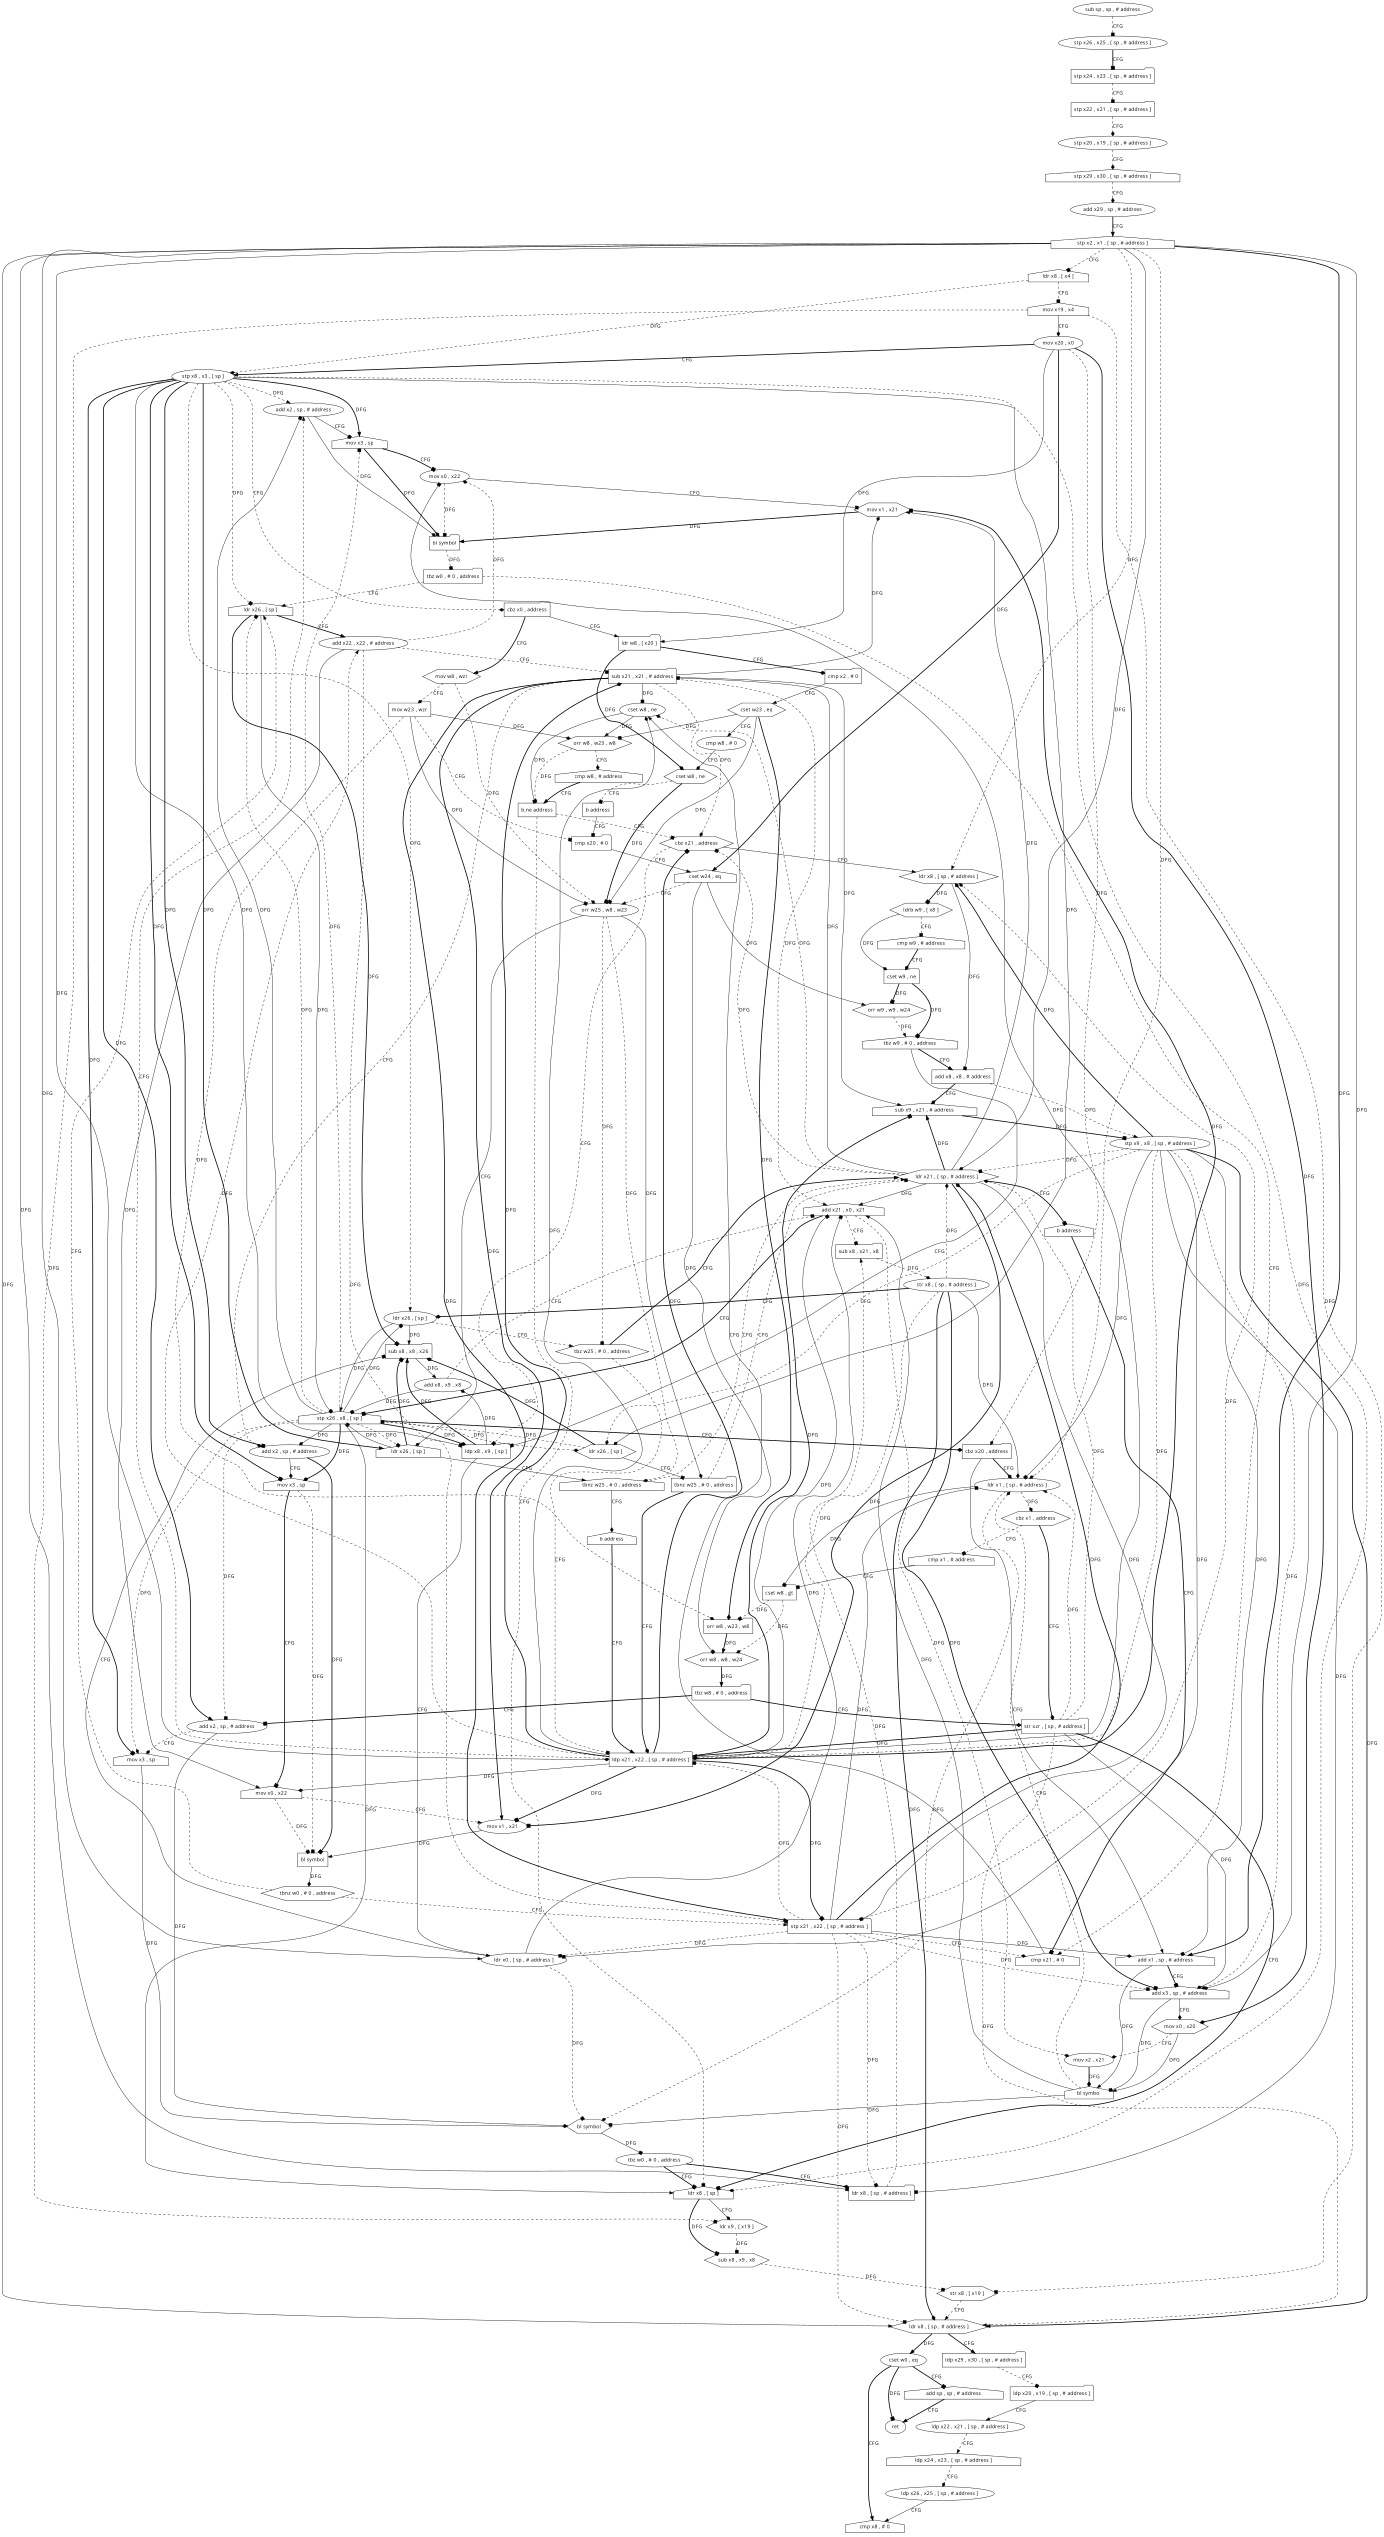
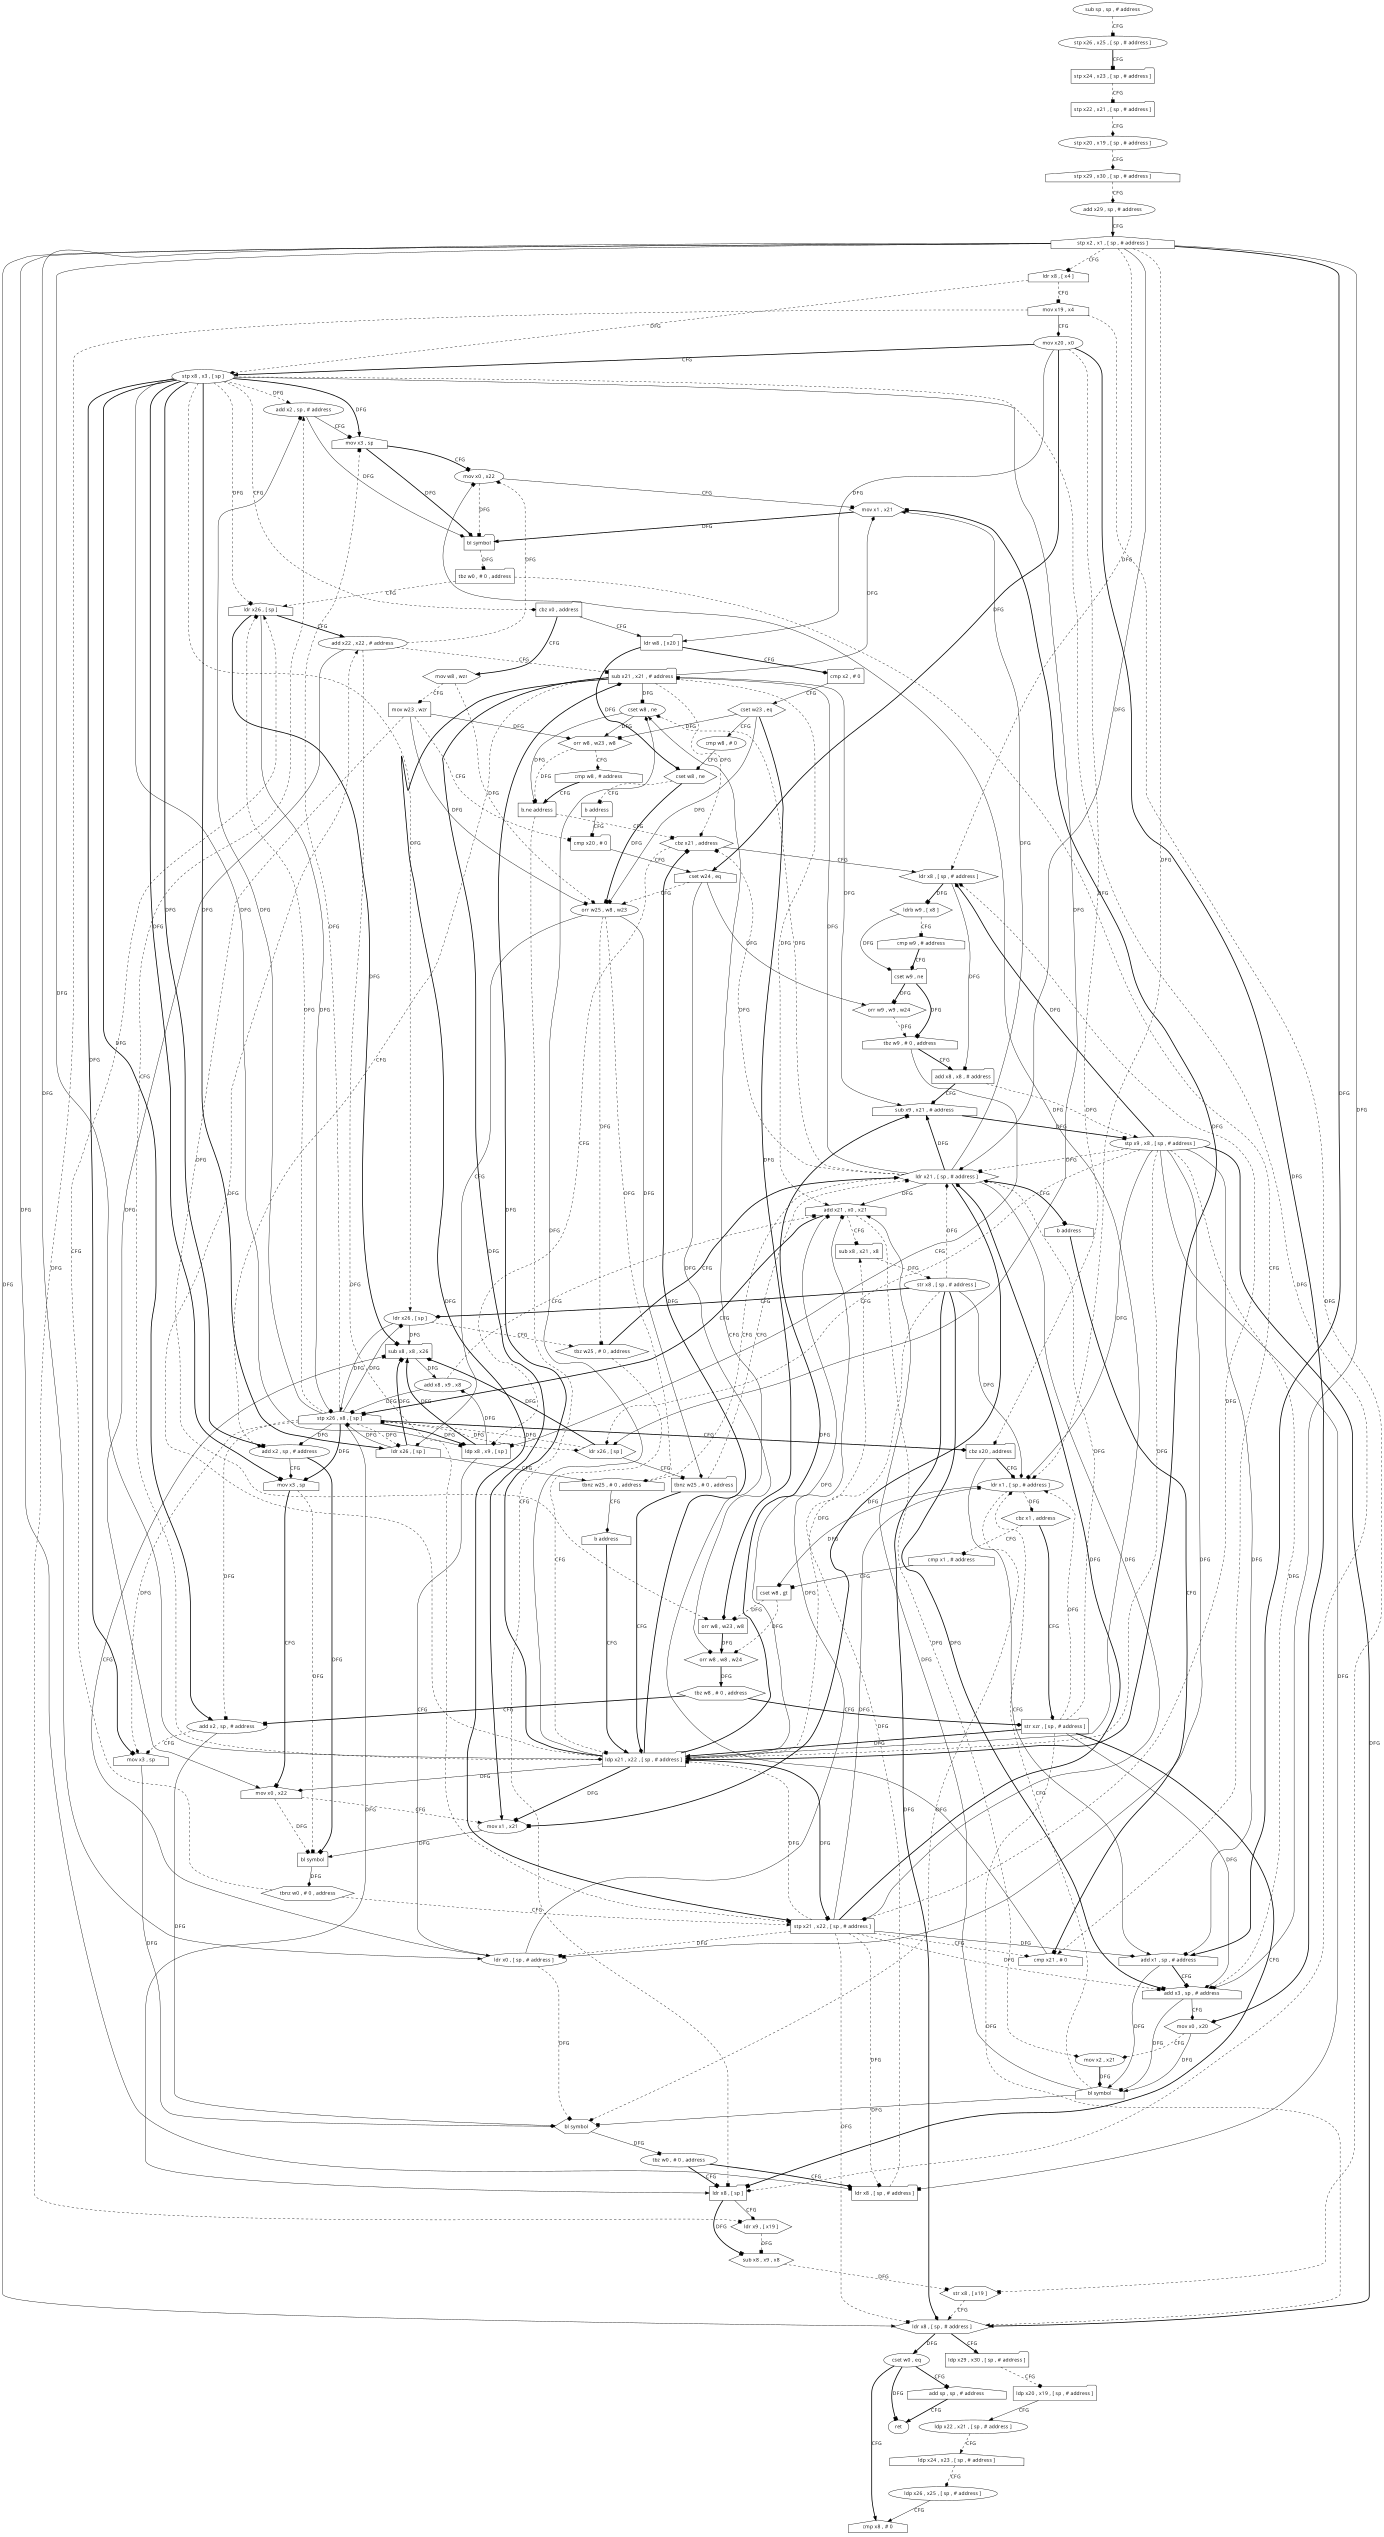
node "tbz w8 , # 0 , address": shape folder -> hexagon
node "ldr x8 , [ sp ]": shape house -> folder
